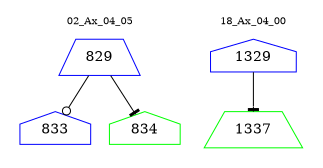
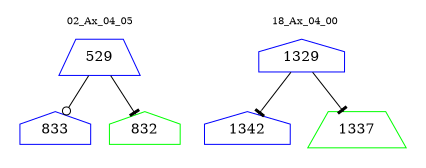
node "829": label "829" -> "529"
node "834": label "834" -> "832"
node "1342": added
